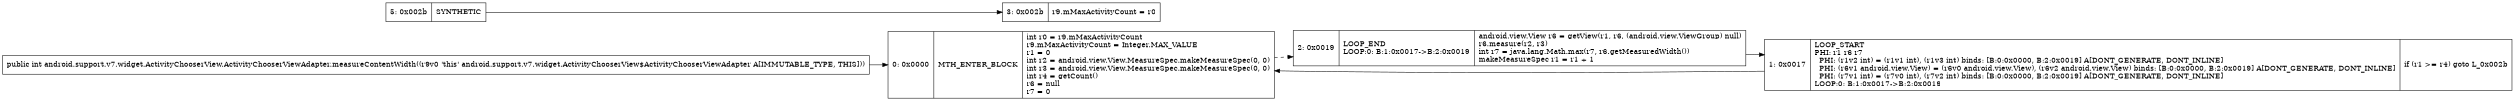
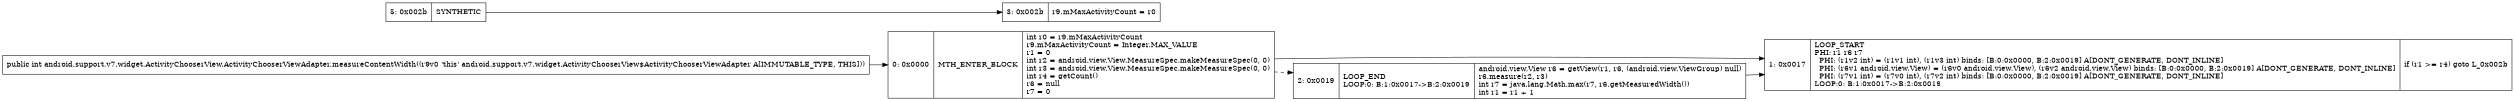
node "2: 0x0019": text "makeMeasureSpec r1 = r1 + 1" -> "int r1 = r1 + 1"
edge "1: 0x0017" -> "0: 0x0000": reversed
